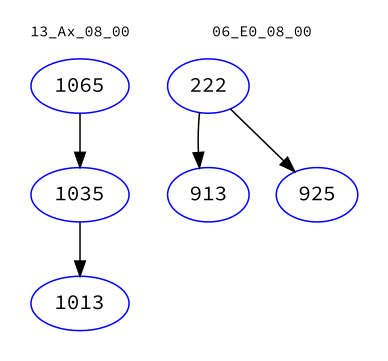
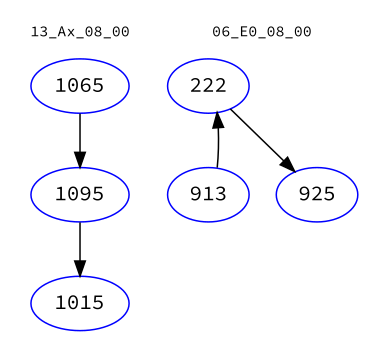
edge "222" -> "913": reversed
node "1035": label "1035" -> "1095"
node "1013": label "1013" -> "1015"
